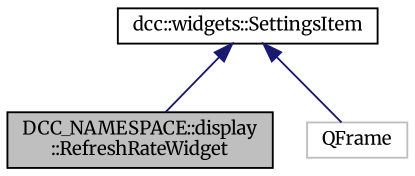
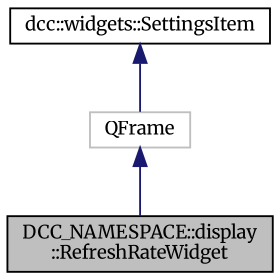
edge "DCC_NAMESPACE::display ::RefreshRateWidget" -> "dcc::widgets::SettingsItem": now "DCC_NAMESPACE::display ::RefreshRateWidget" -> "QFrame"
